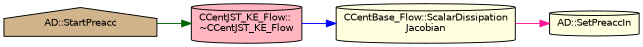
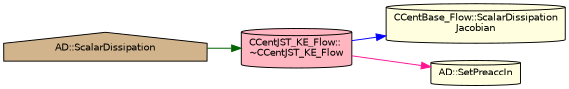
node "AD::StartPreacc": label "AD::StartPreacc" -> "AD::ScalarDissipation"
edge "CCentBase_Flow::ScalarDissipation Jacobian" -> "AD::SetPreaccIn": now "CCentJST_KE_Flow:: ~CCentJST_KE_Flow" -> "AD::SetPreaccIn"
